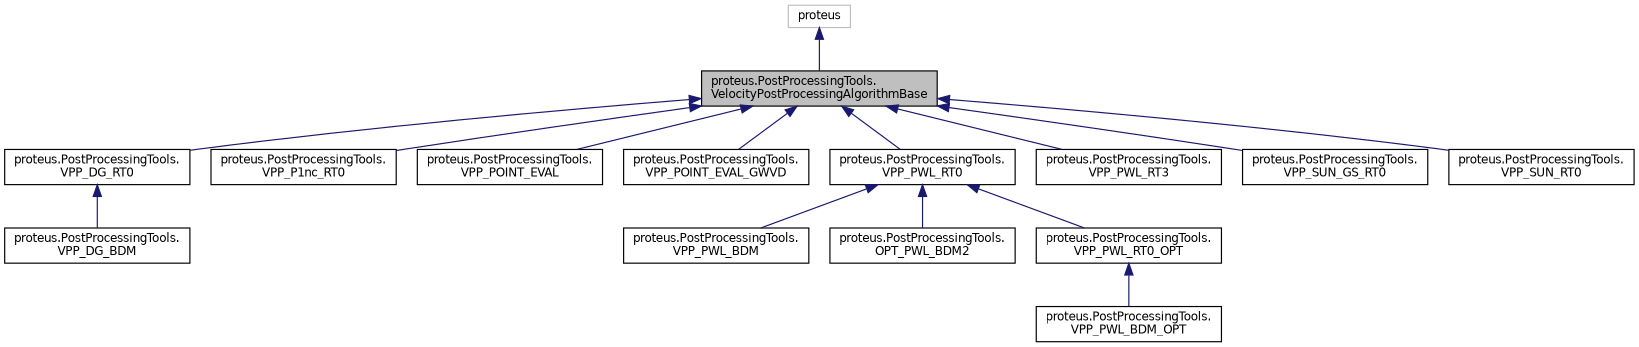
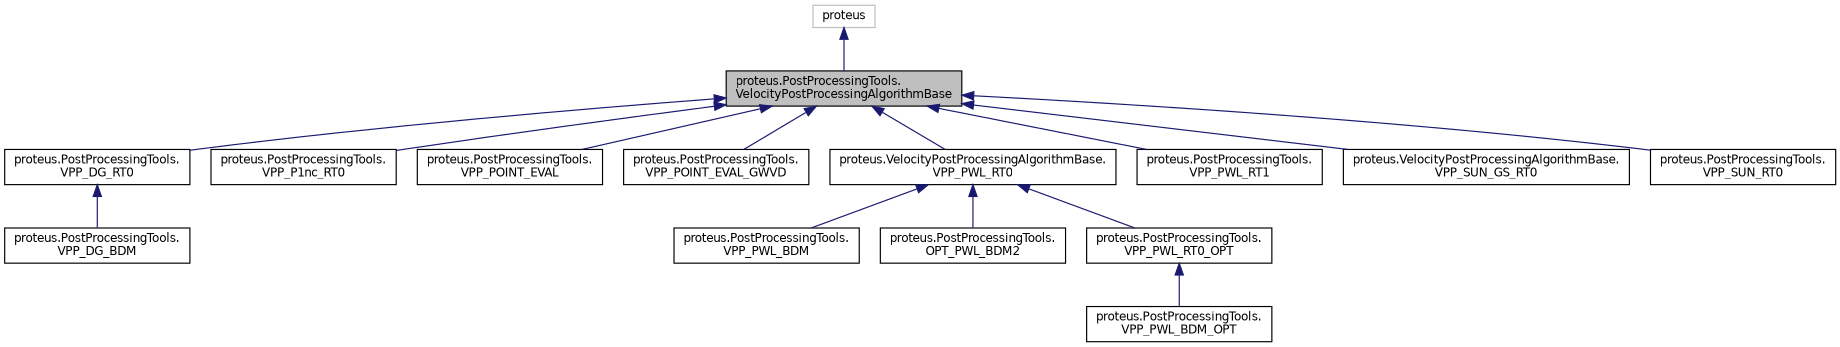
node "proteus.PostProcessingTools. VPP_PWL_RT0": label "proteus.PostProcessingTools. VPP_PWL_RT0" -> "proteus.VelocityPostProcessingAlgorithmBase. VPP_PWL_RT0"
node "proteus.PostProcessingTools. VPP_PWL_RT3": label "proteus.PostProcessingTools. VPP_PWL_RT3" -> "proteus.PostProcessingTools. VPP_PWL_RT1"
node "proteus.PostProcessingTools. VPP_SUN_GS_RT0": label "proteus.PostProcessingTools. VPP_SUN_GS_RT0" -> "proteus.VelocityPostProcessingAlgorithmBase. VPP_SUN_GS_RT0"
